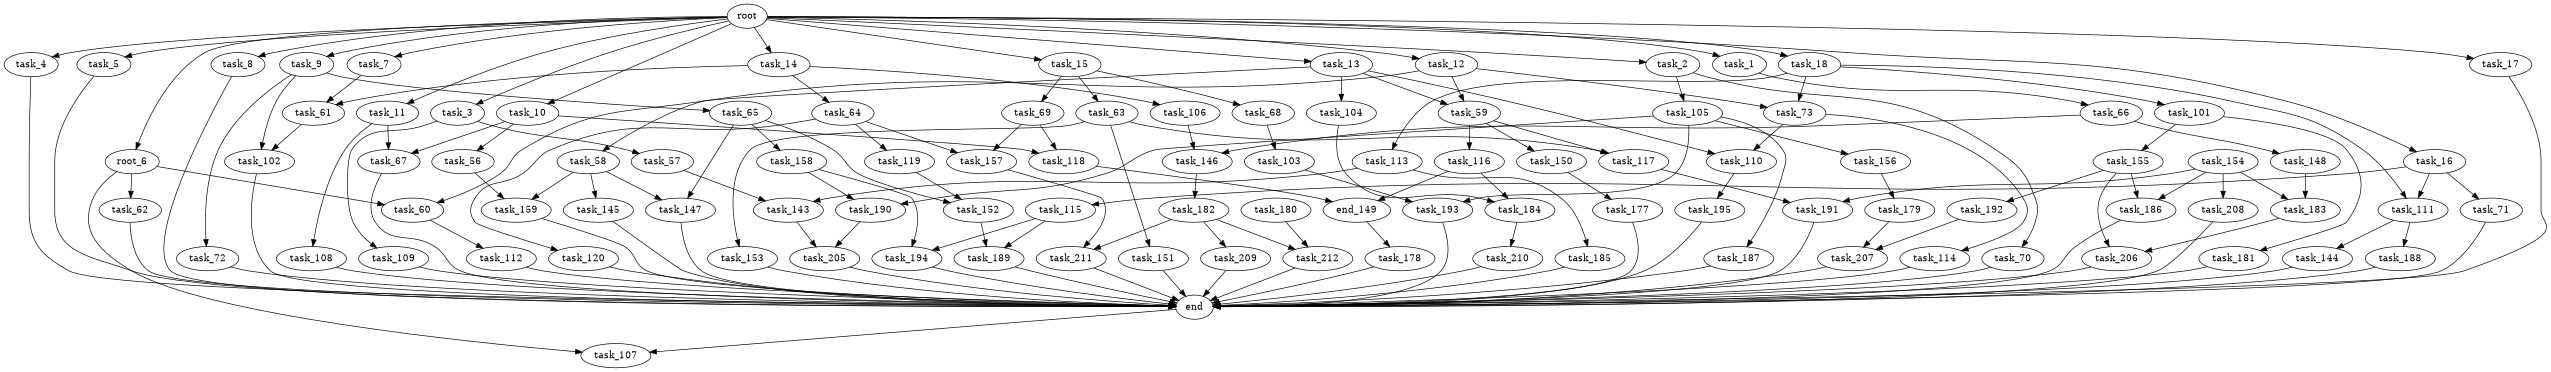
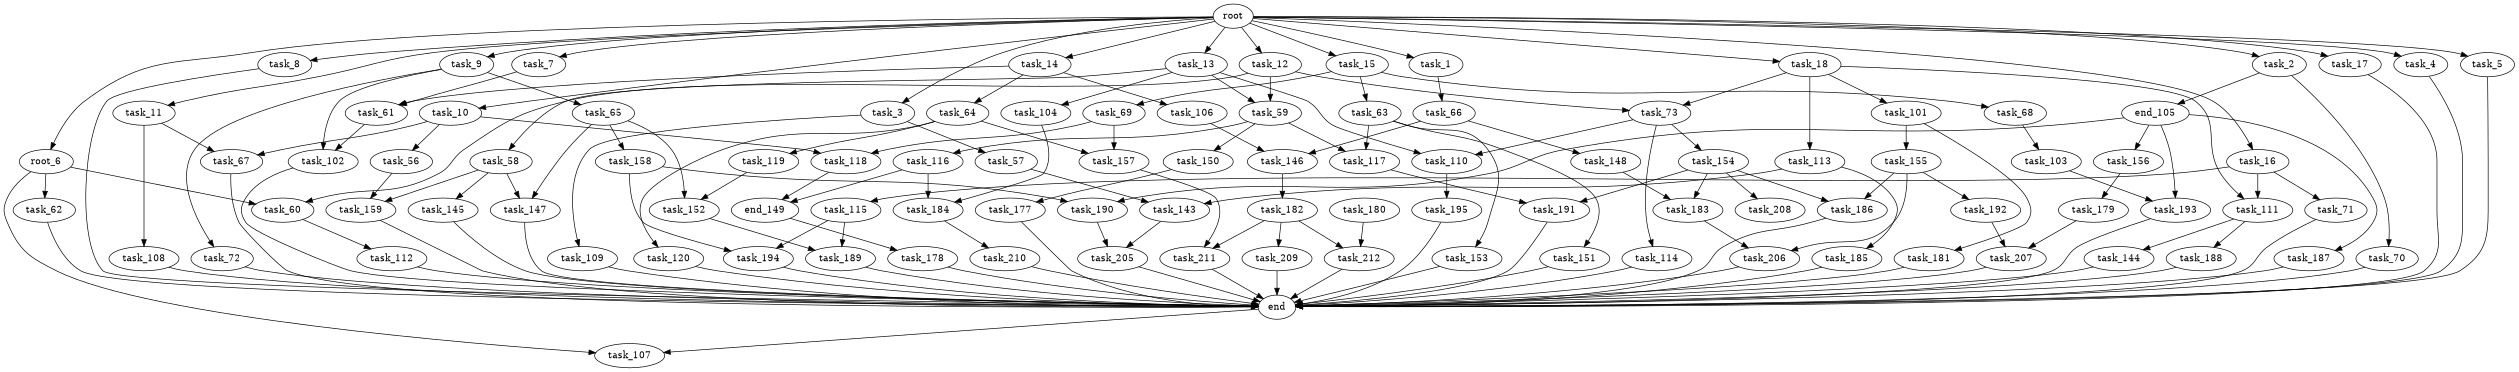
node "task_105": label "task_105" -> "end_105"
edge "task_73" -> "task_154": added
edge "task_208" -> "end": removed
